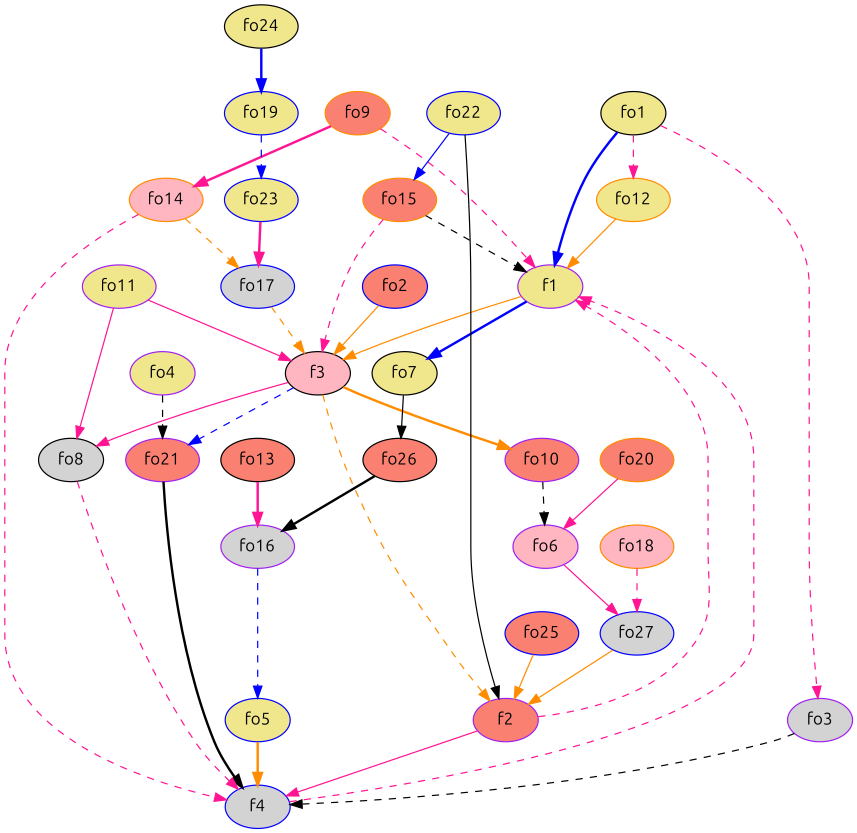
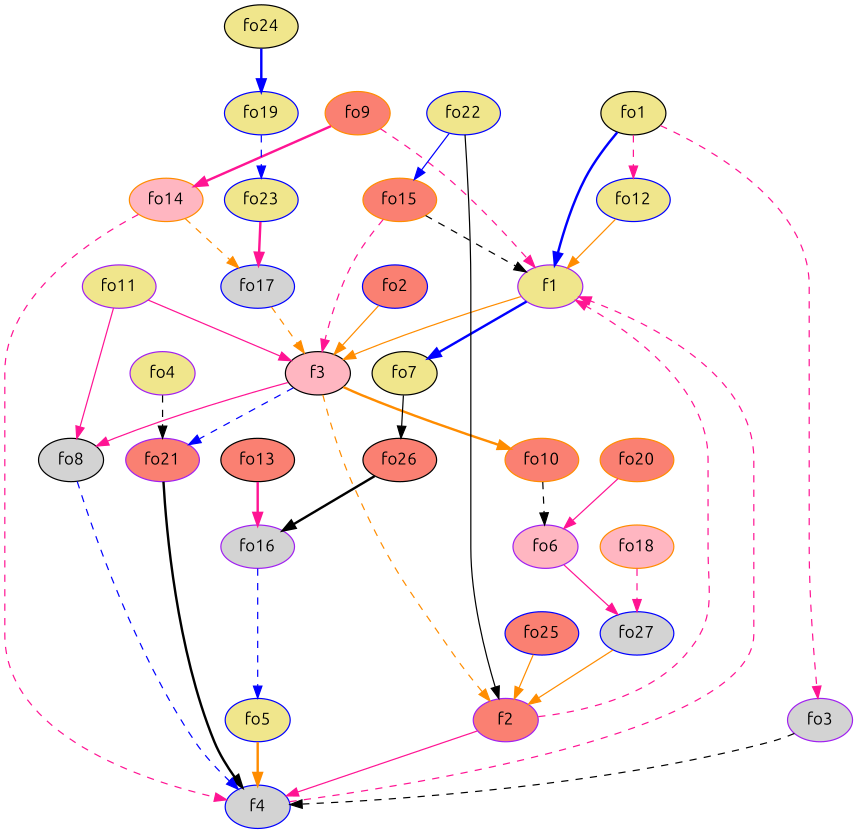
node "fo12": color darkorange -> blue
node "fo10": color purple -> darkorange
edge "fo8" -> "f4": color deeppink -> blue
